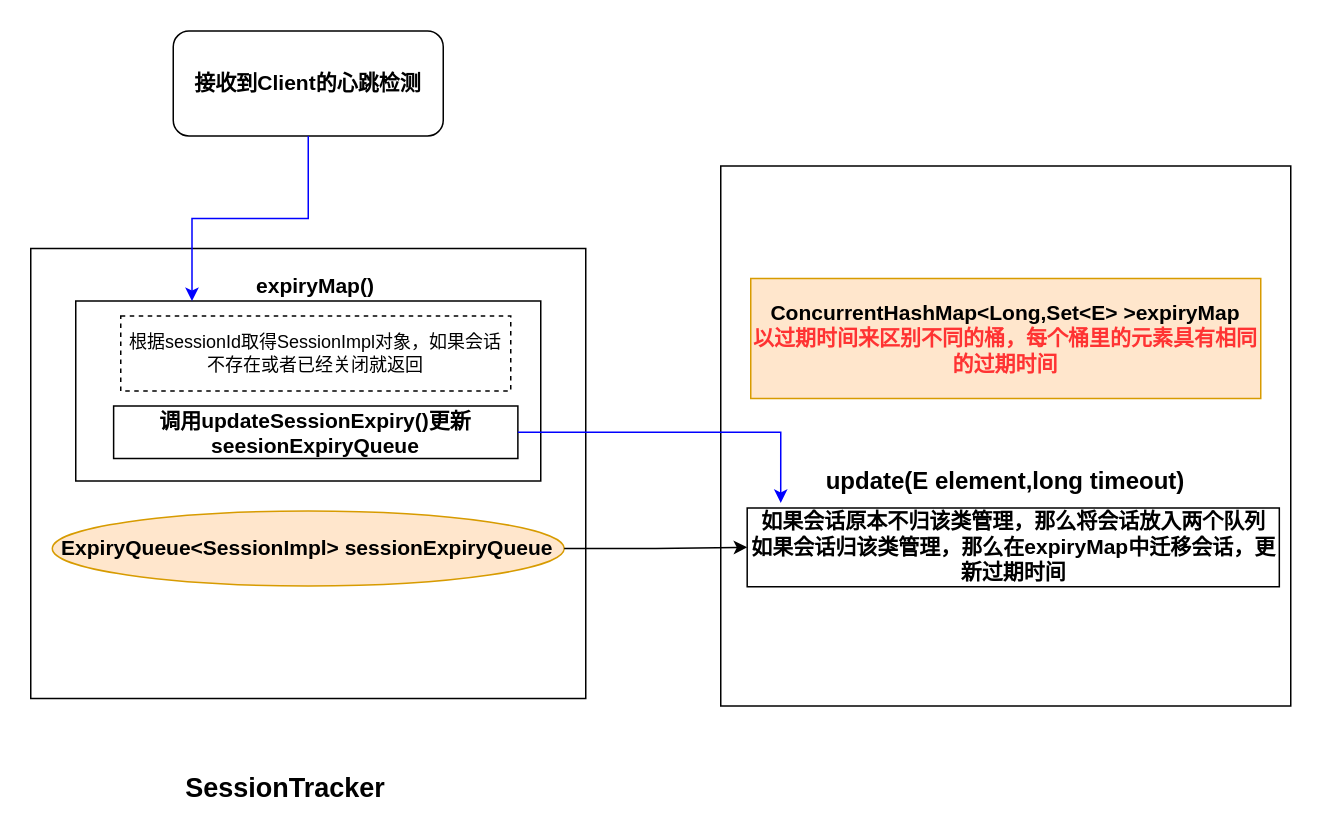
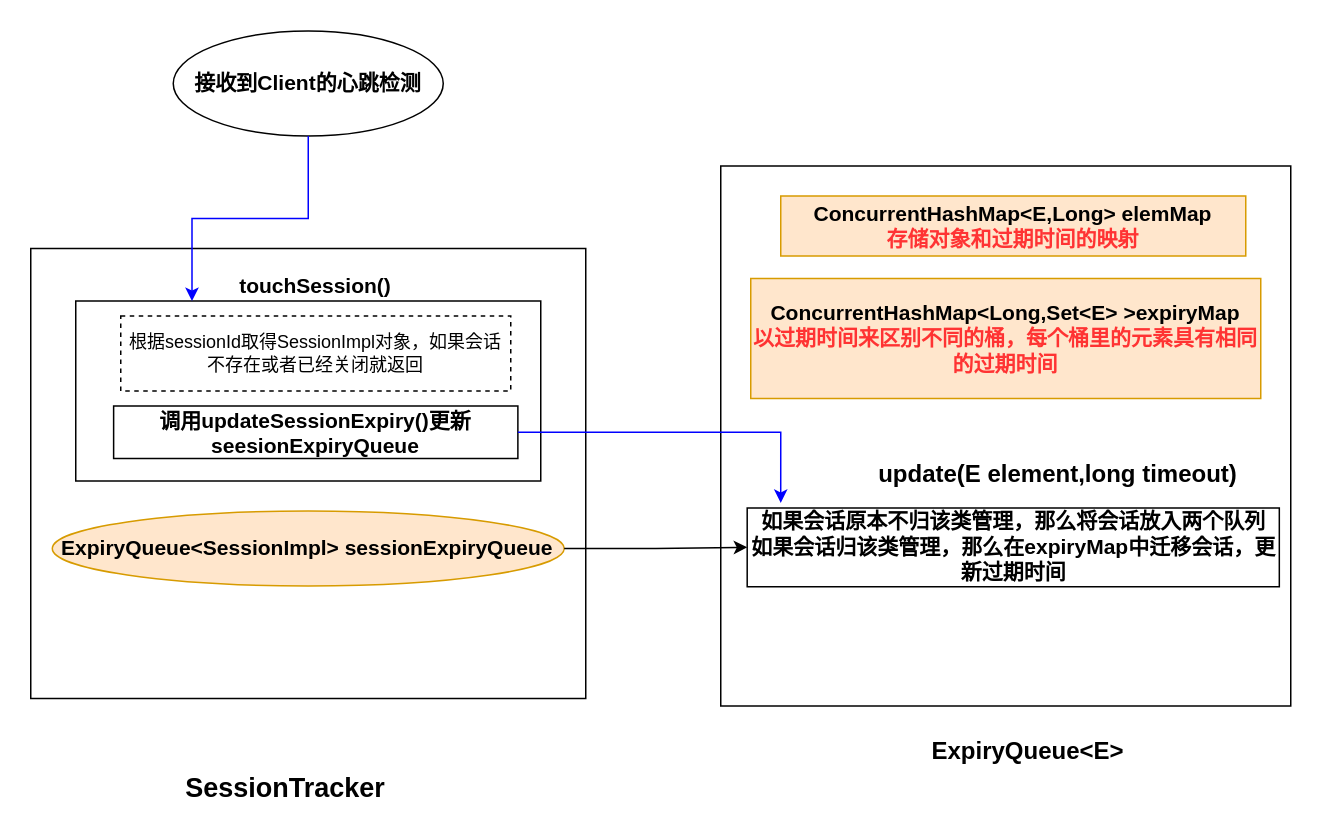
node "接收到Client的心跳检测": shape rounded rectangle -> ellipse
node "ConcurrentHashMap<E,Long> elemMap 存储对象和过期时间的映射": added
node "expiryMap()": label "expiryMap()" -> "touchSession()"
node "update(E element,long timeout)": moved (1006, 481) -> (1059, 473)
node "ExpiryQueue<E>": added
